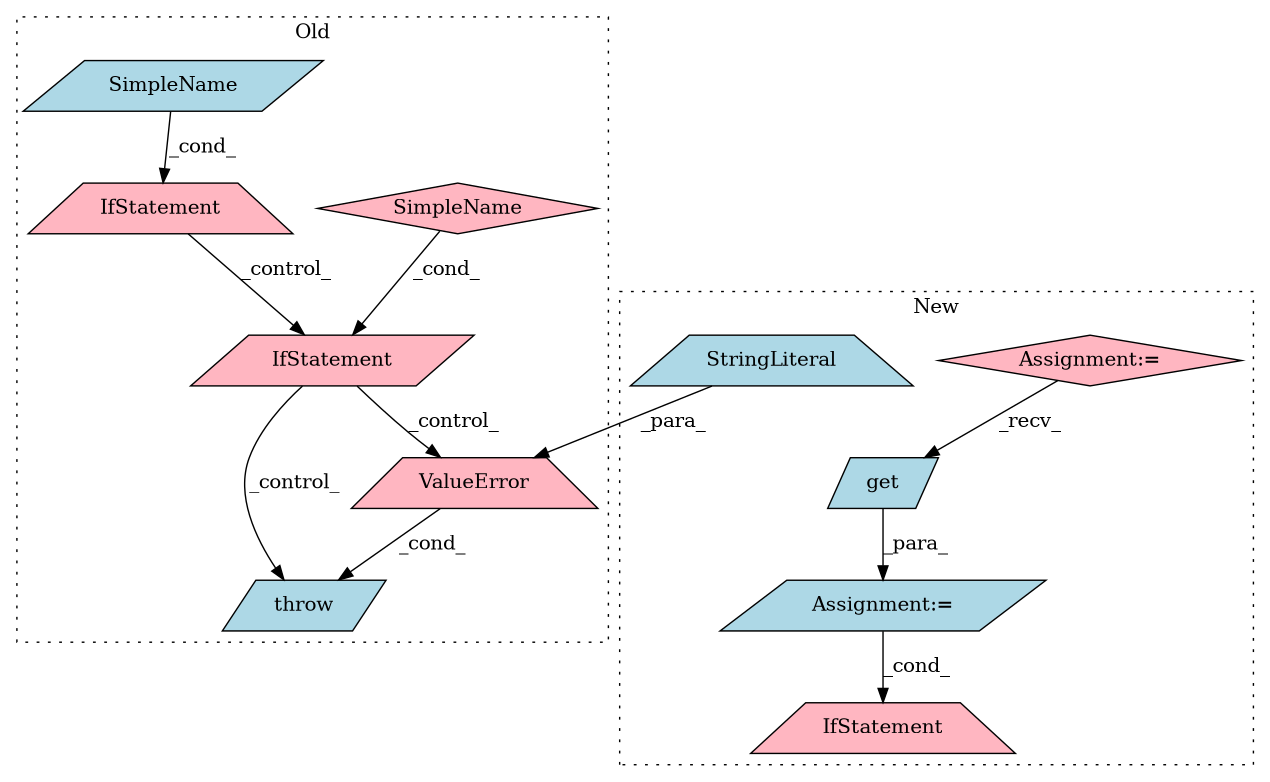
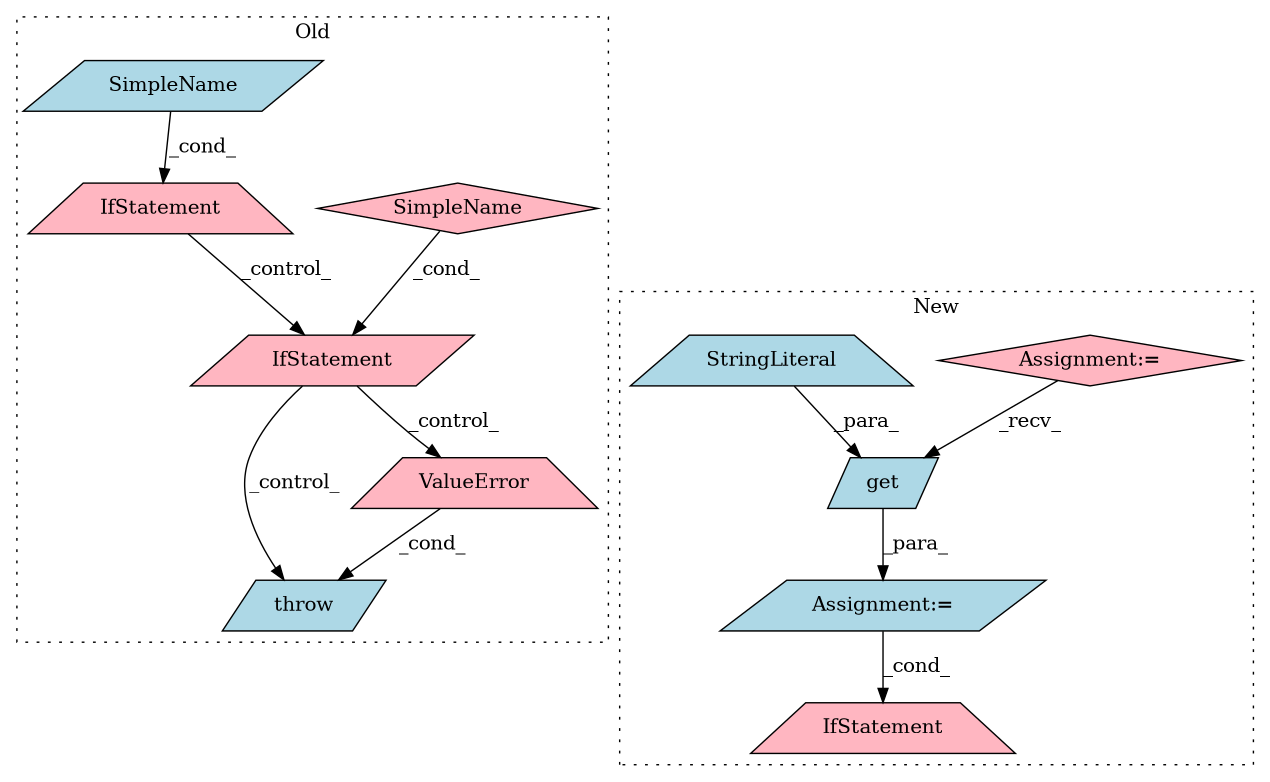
edge "StringLiteral" -> "ValueError": now "StringLiteral" -> "get"
